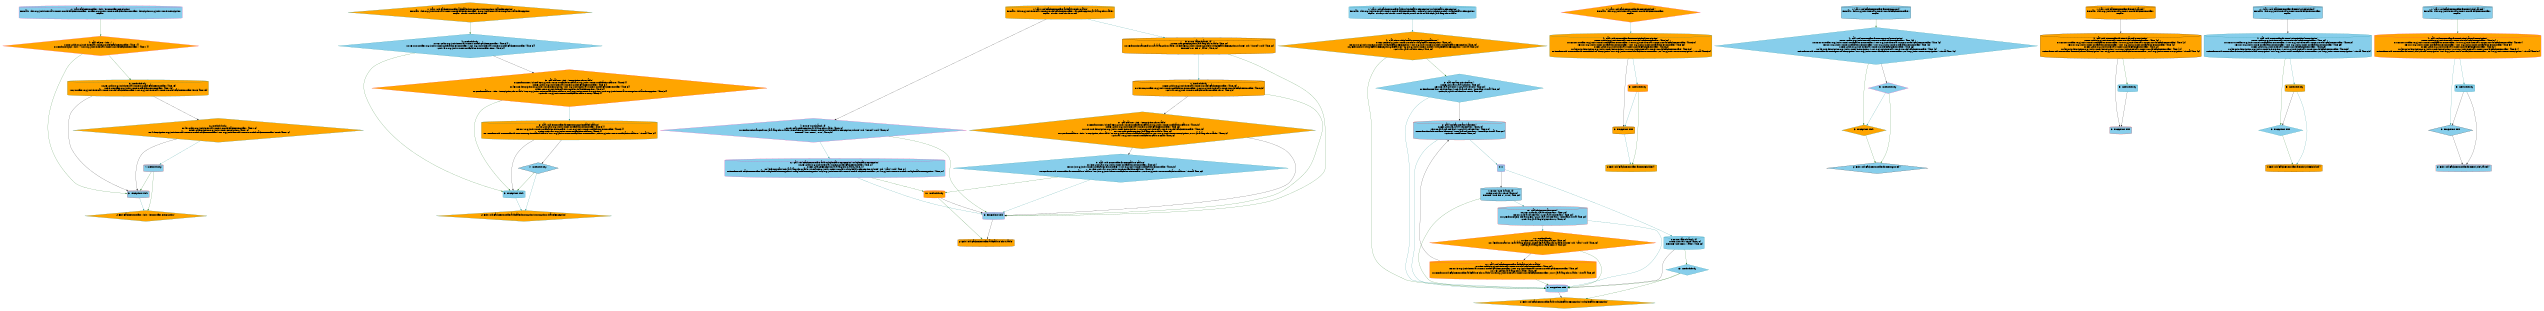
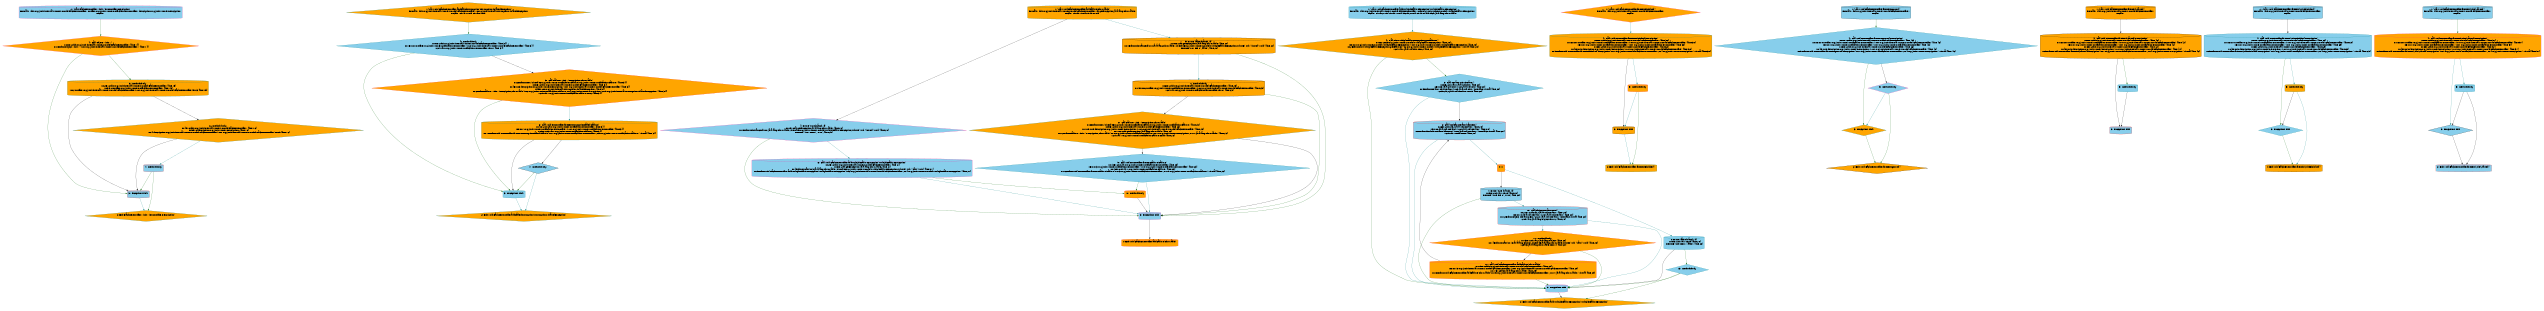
node "9: +": fillcolor skyblue -> orange
node "2: Exit void EachTestNotifier.fireTestIgnored()": fillcolor skyblue -> orange
edge "10:  method_body" -> "2: Exit void EachTestNotifier.addFailure(Throwable)": removed
node "2: Exit void EachTestNotifier.addFailure(Throwable)": color black -> deeppink
